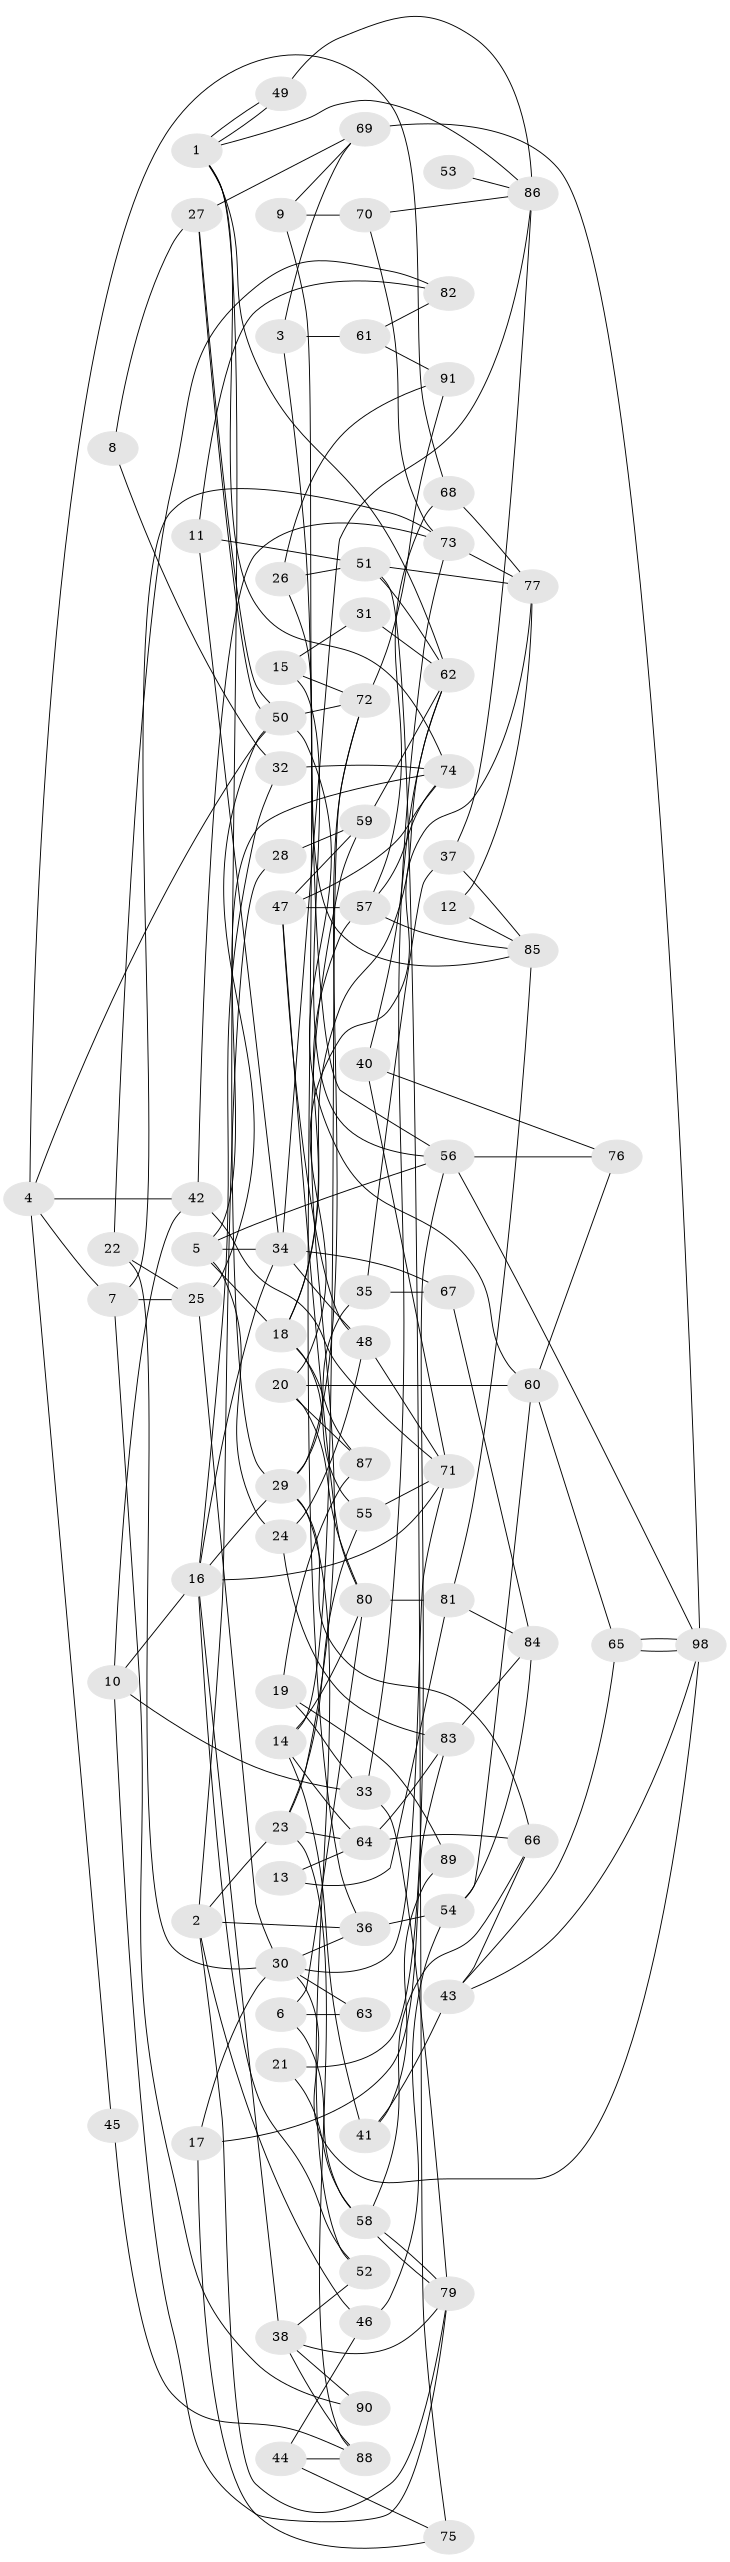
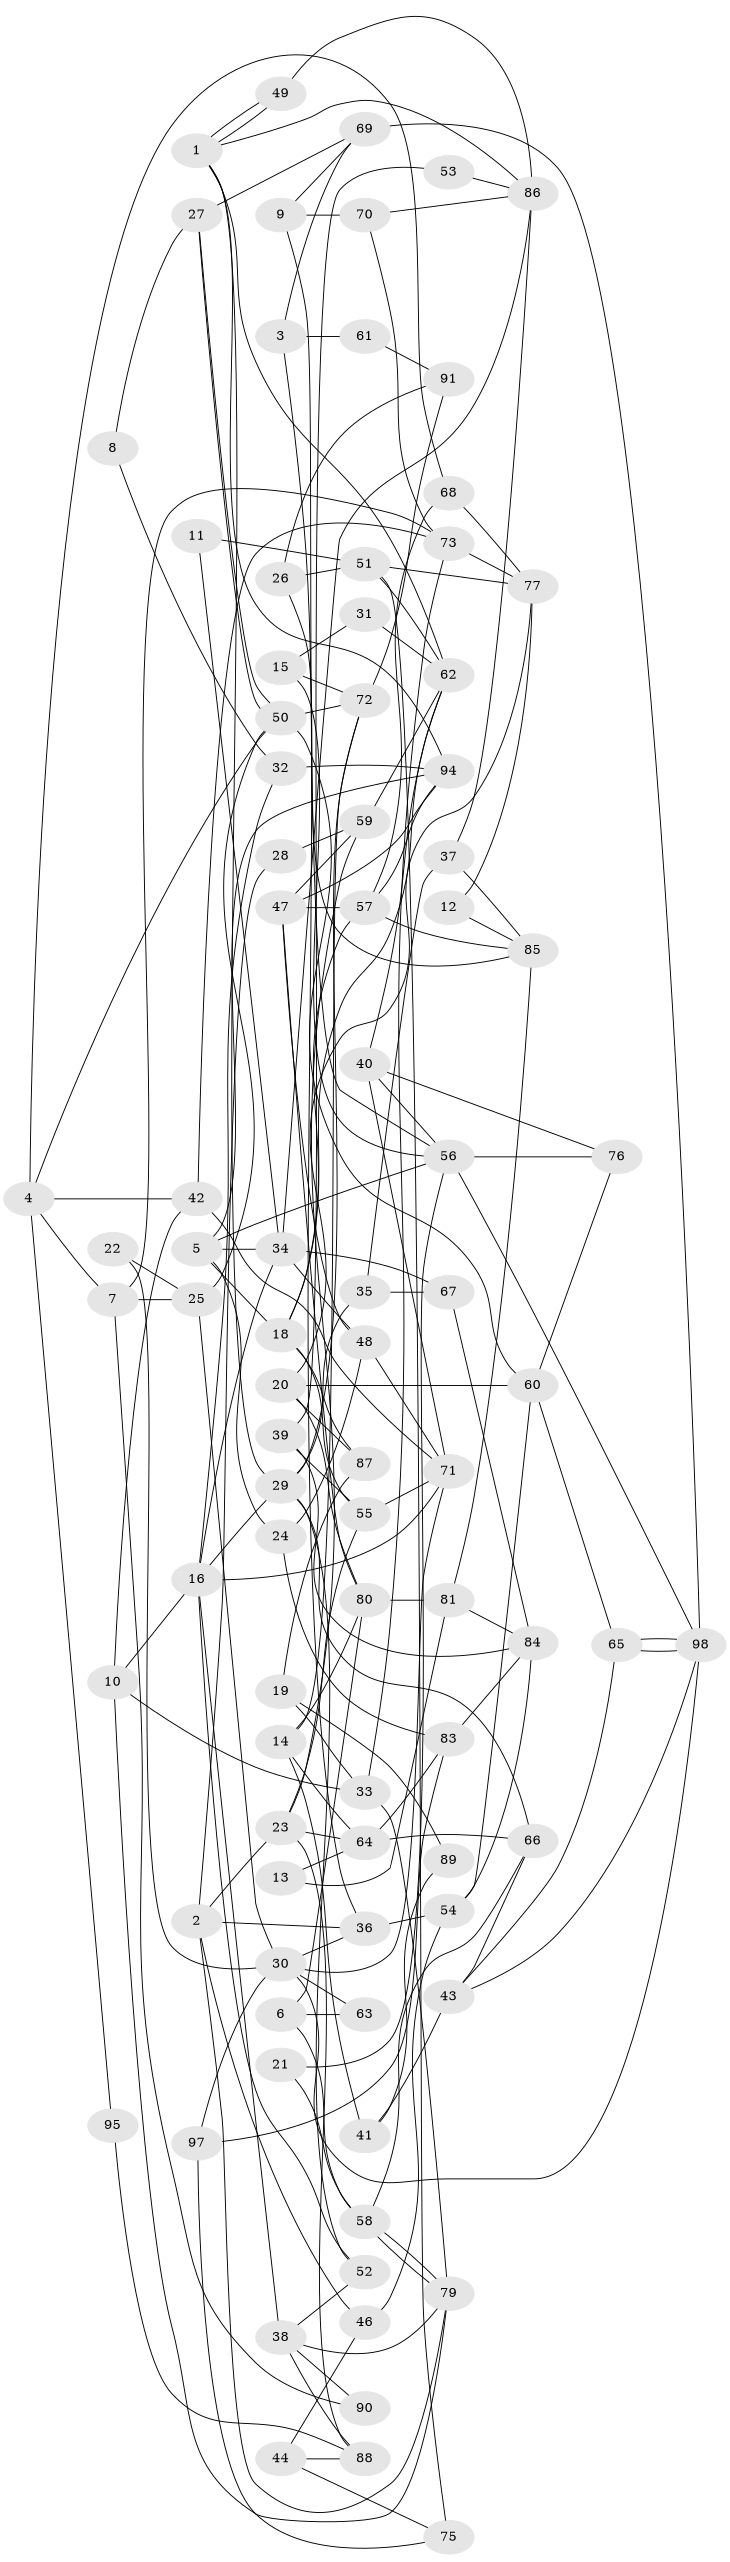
node "82": removed
node "74": label "74" -> "94"
edge "40" -- "56": added
node "39": added
node "45": label "45" -> "95"
node "17": label "17" -> "97"
